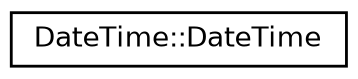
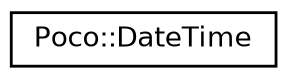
node "DateTime::DateTime": label "DateTime::DateTime" -> "Poco::DateTime"
